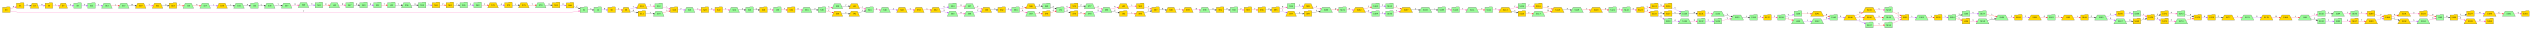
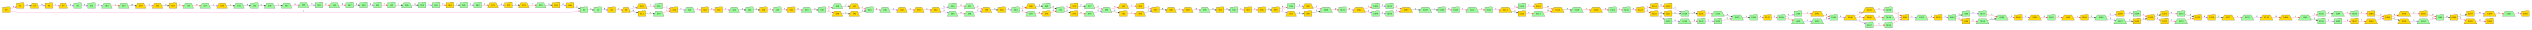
node "S61": fillcolor gold -> palegreen
